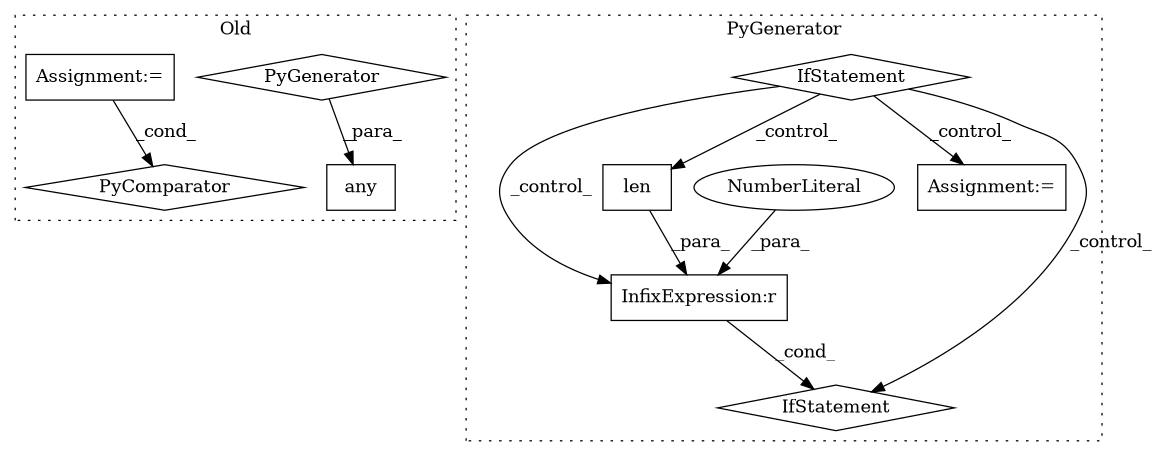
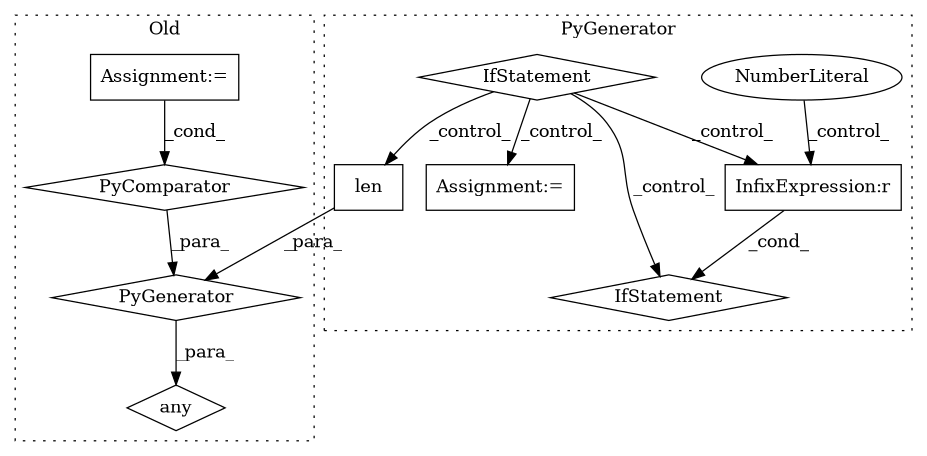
node "any": shape box -> diamond
edge "PyComparator" -> "PyGenerator": added, label "_para_"
edge "len" -> "InfixExpression:r": now "len" -> "PyGenerator"
edge "NumberLiteral" -> "InfixExpression:r": label "_para_" -> "_control_"
